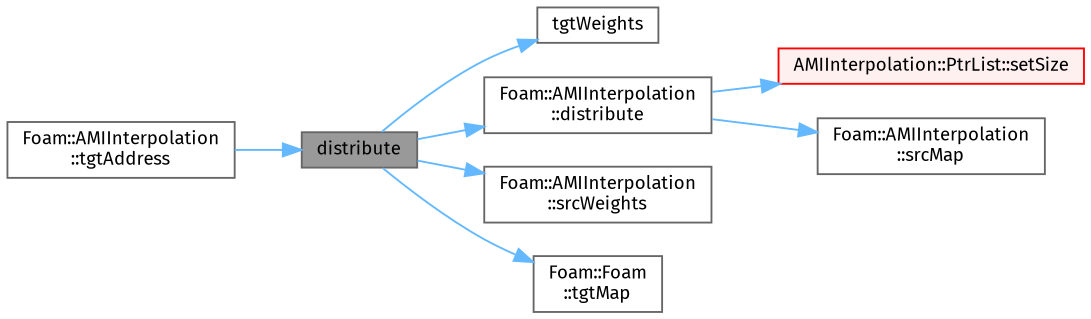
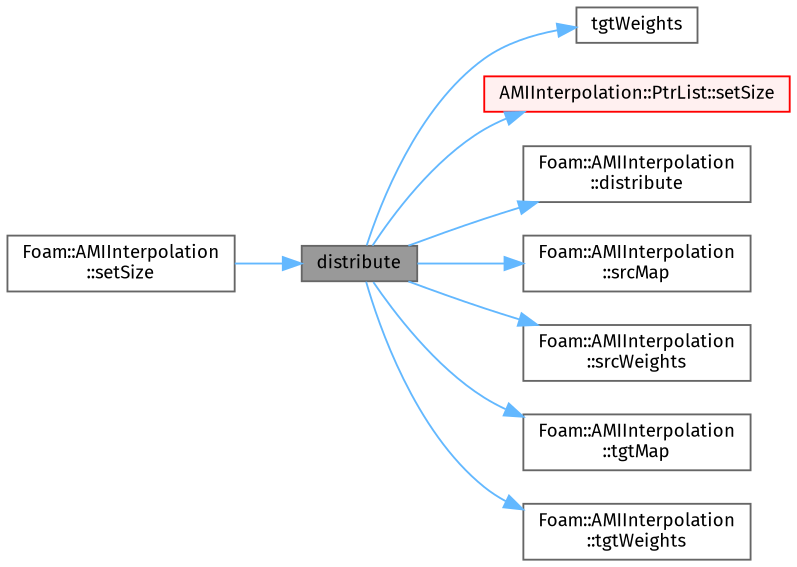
edge "Foam::AMIInterpolation ::distribute" -> "AMIInterpolation::PtrList::setSize": now "distribute" -> "AMIInterpolation::PtrList::setSize"
edge "Foam::AMIInterpolation ::distribute" -> "Foam::AMIInterpolation ::srcMap": now "distribute" -> "Foam::AMIInterpolation ::srcMap"
node "Foam::AMIInterpolation ::tgtAddress": label "Foam::AMIInterpolation ::tgtAddress" -> "Foam::AMIInterpolation ::setSize"
node "Foam::Foam ::tgtMap": label "Foam::Foam ::tgtMap" -> "Foam::AMIInterpolation ::tgtMap"
node "Foam::AMIInterpolation ::tgtWeights": added
